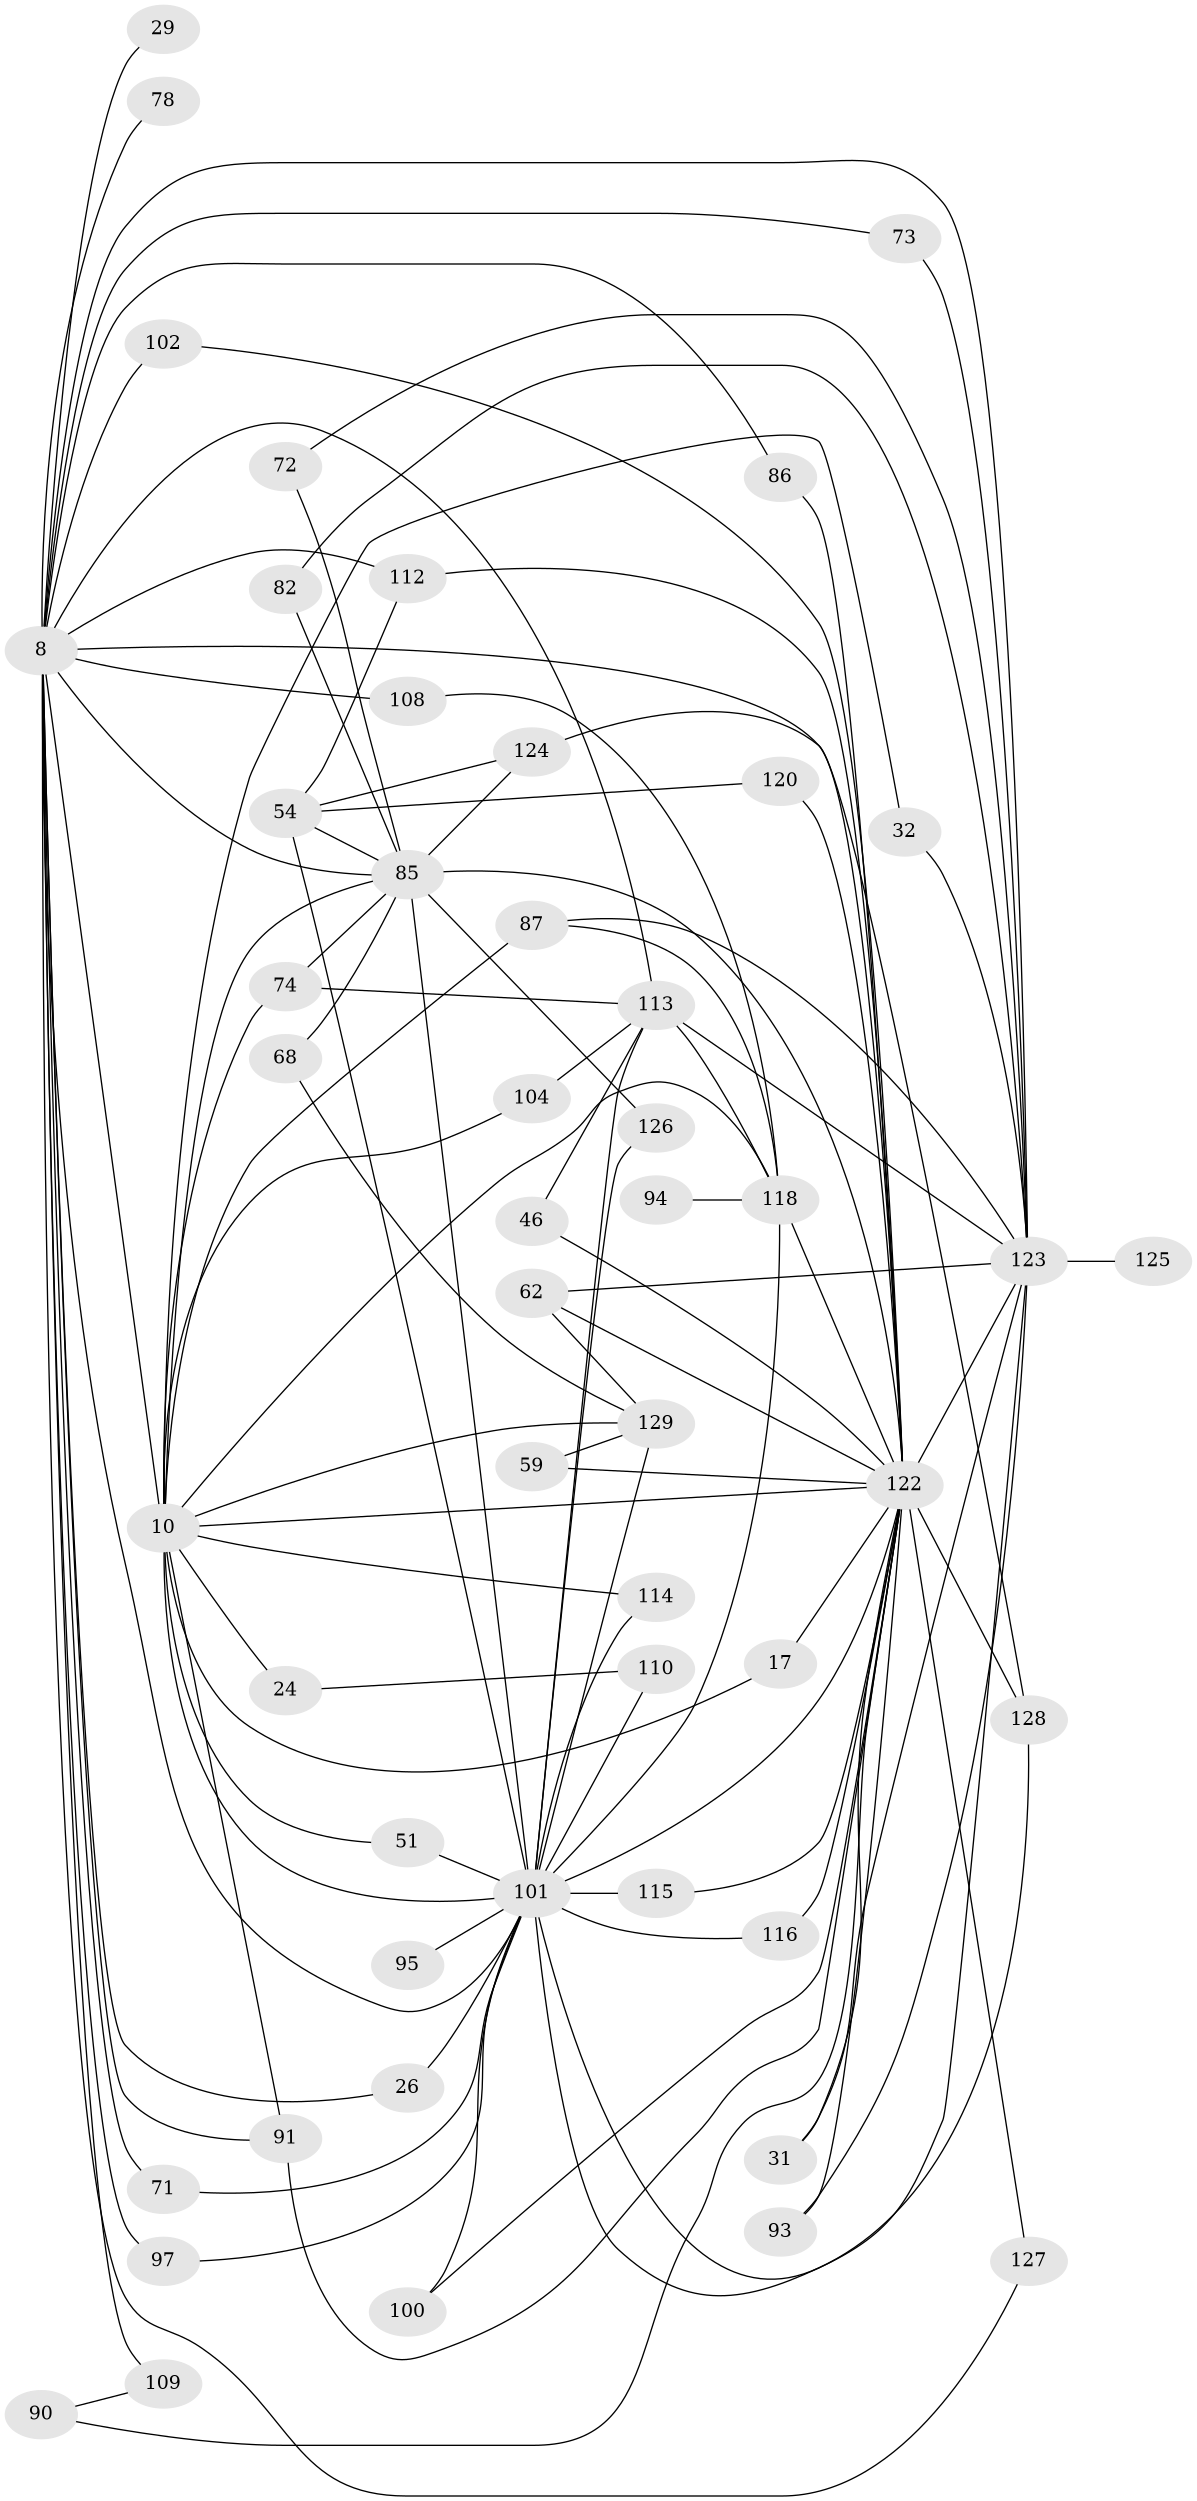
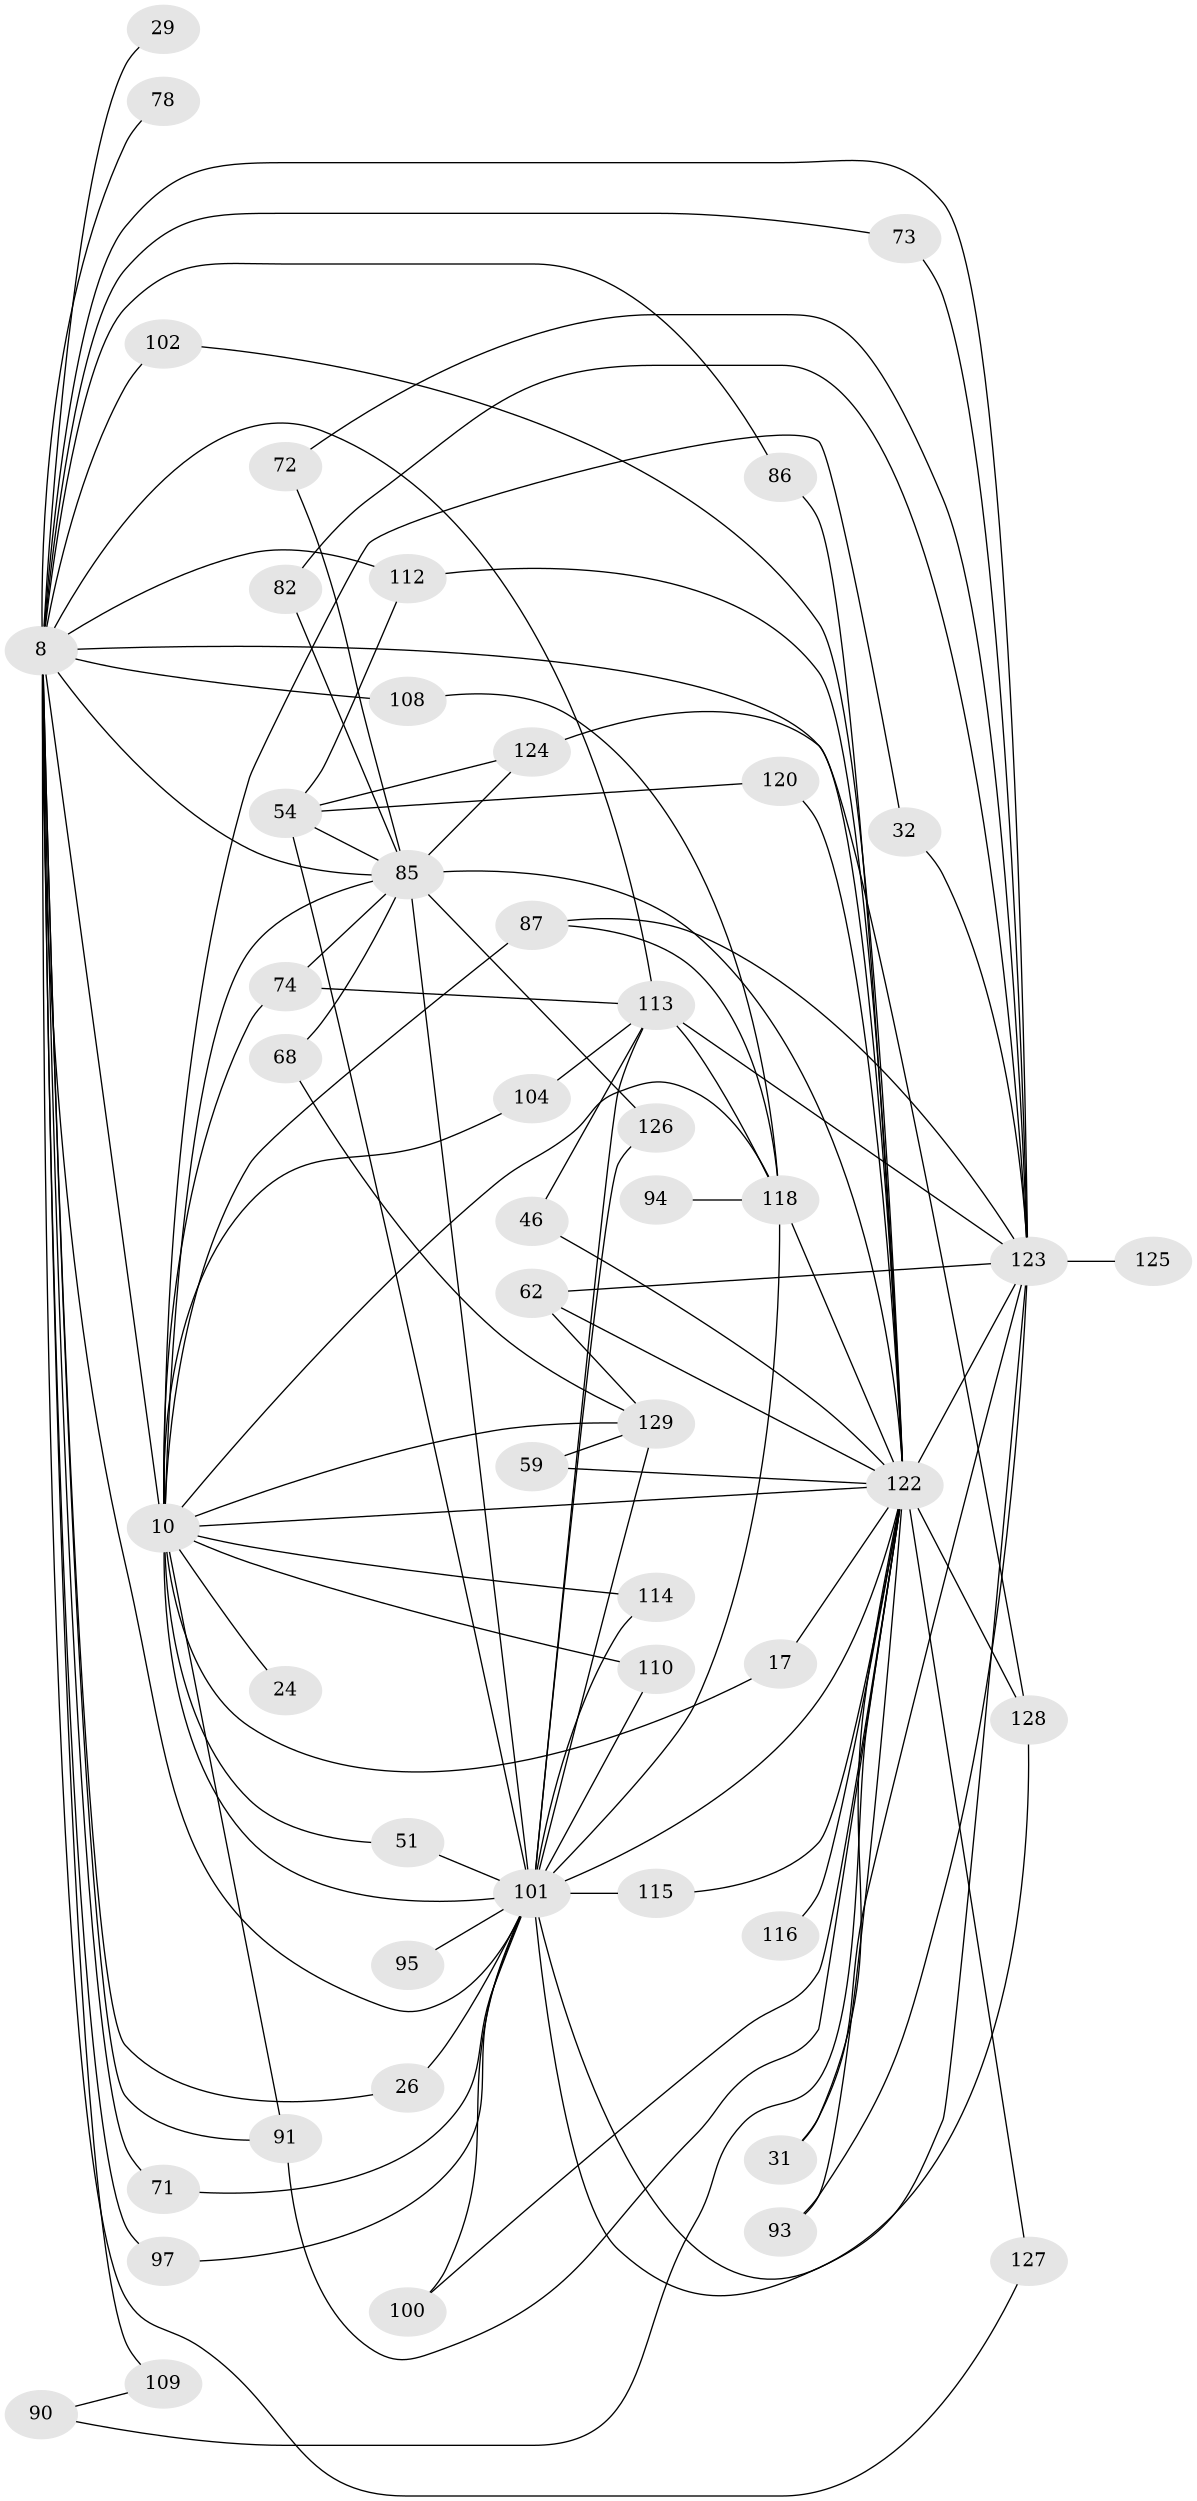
edge "110" -- "24": now "110" -- "10"
edge "101" -- "116": removed
